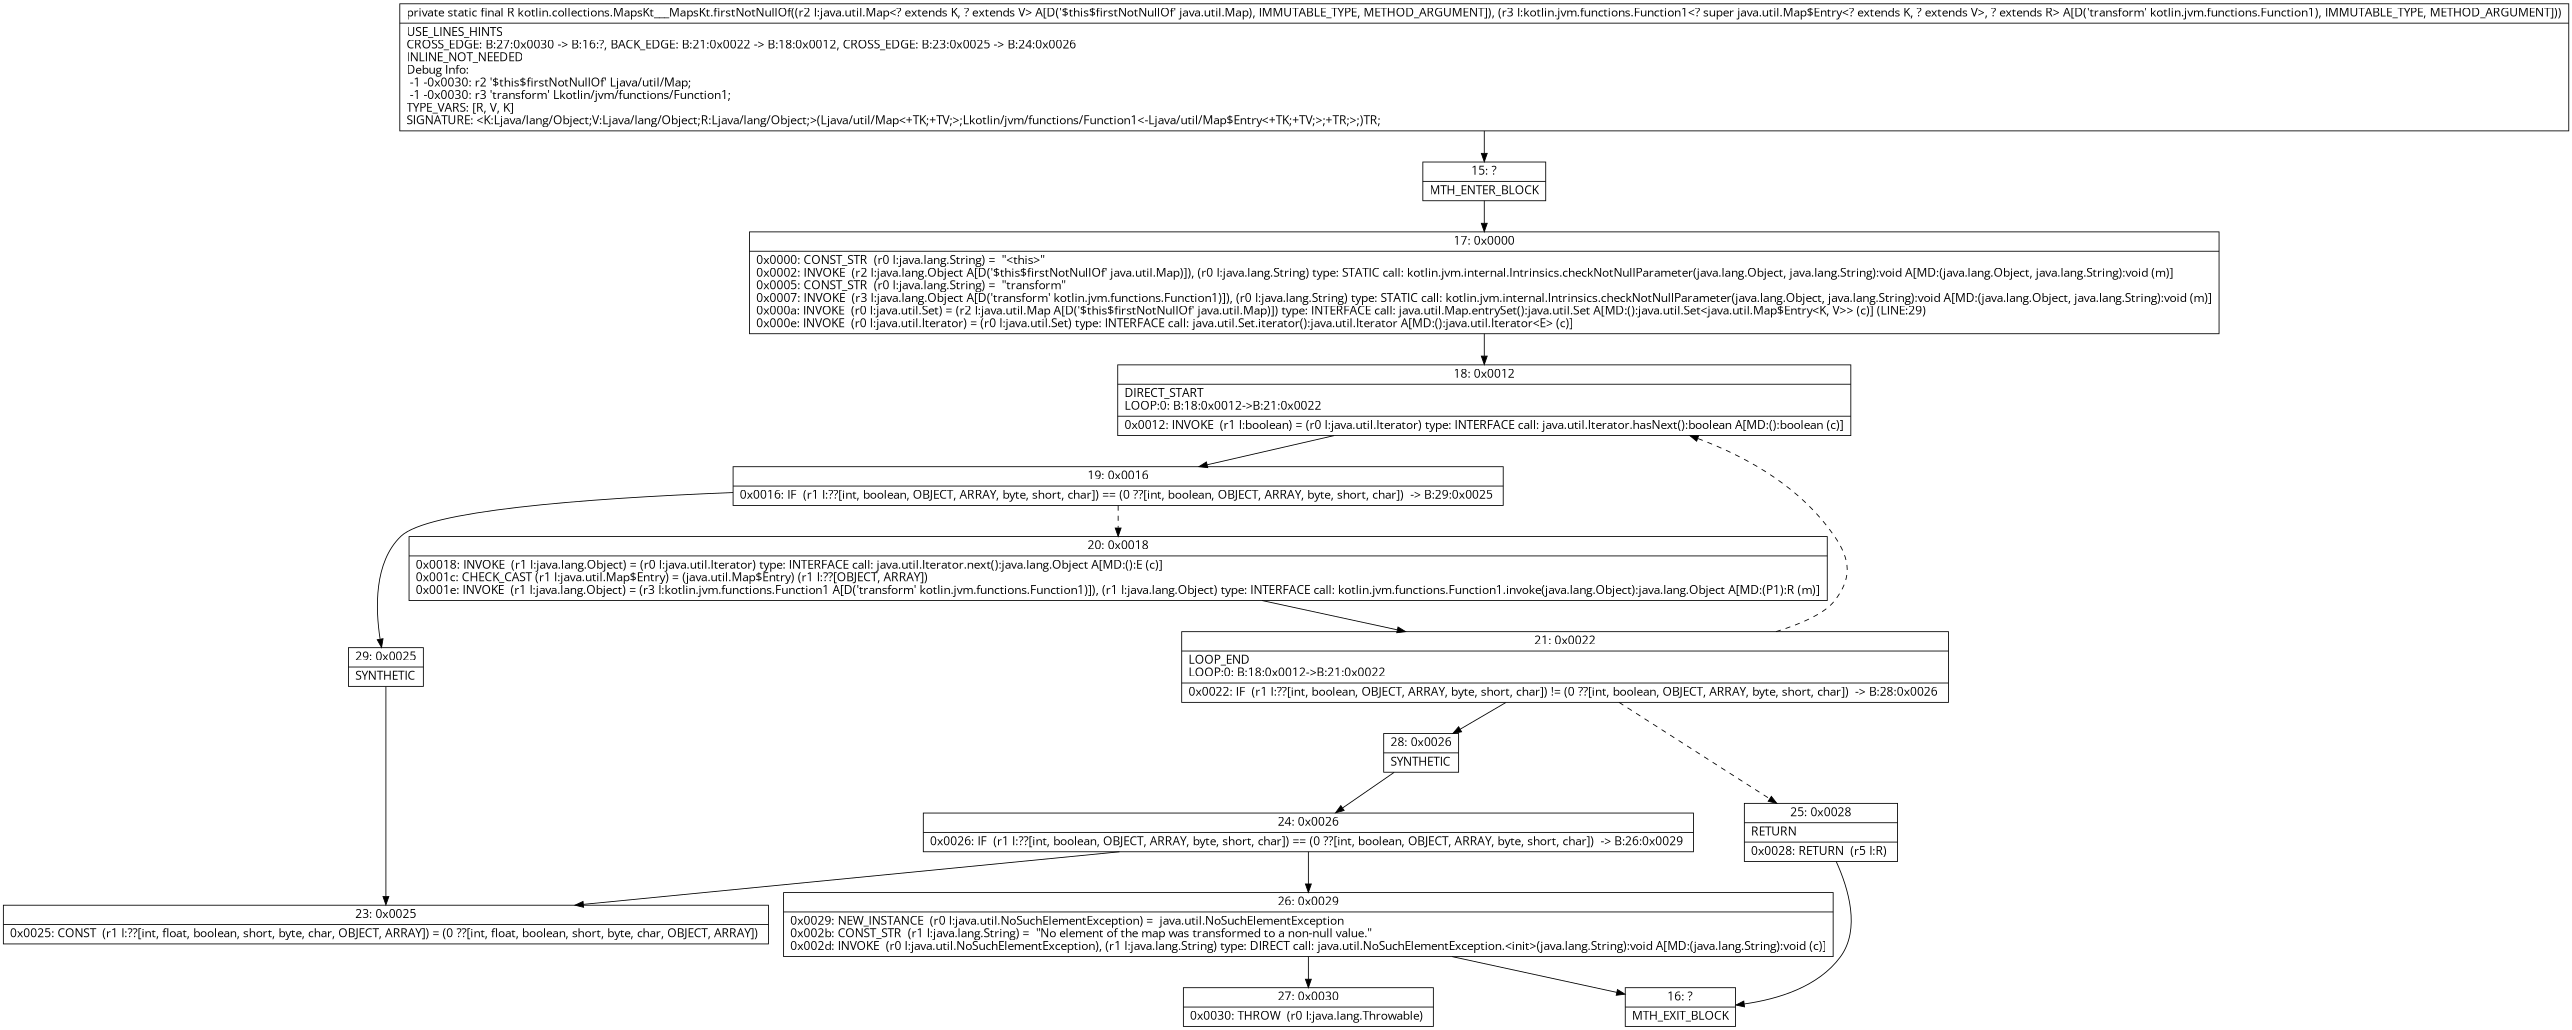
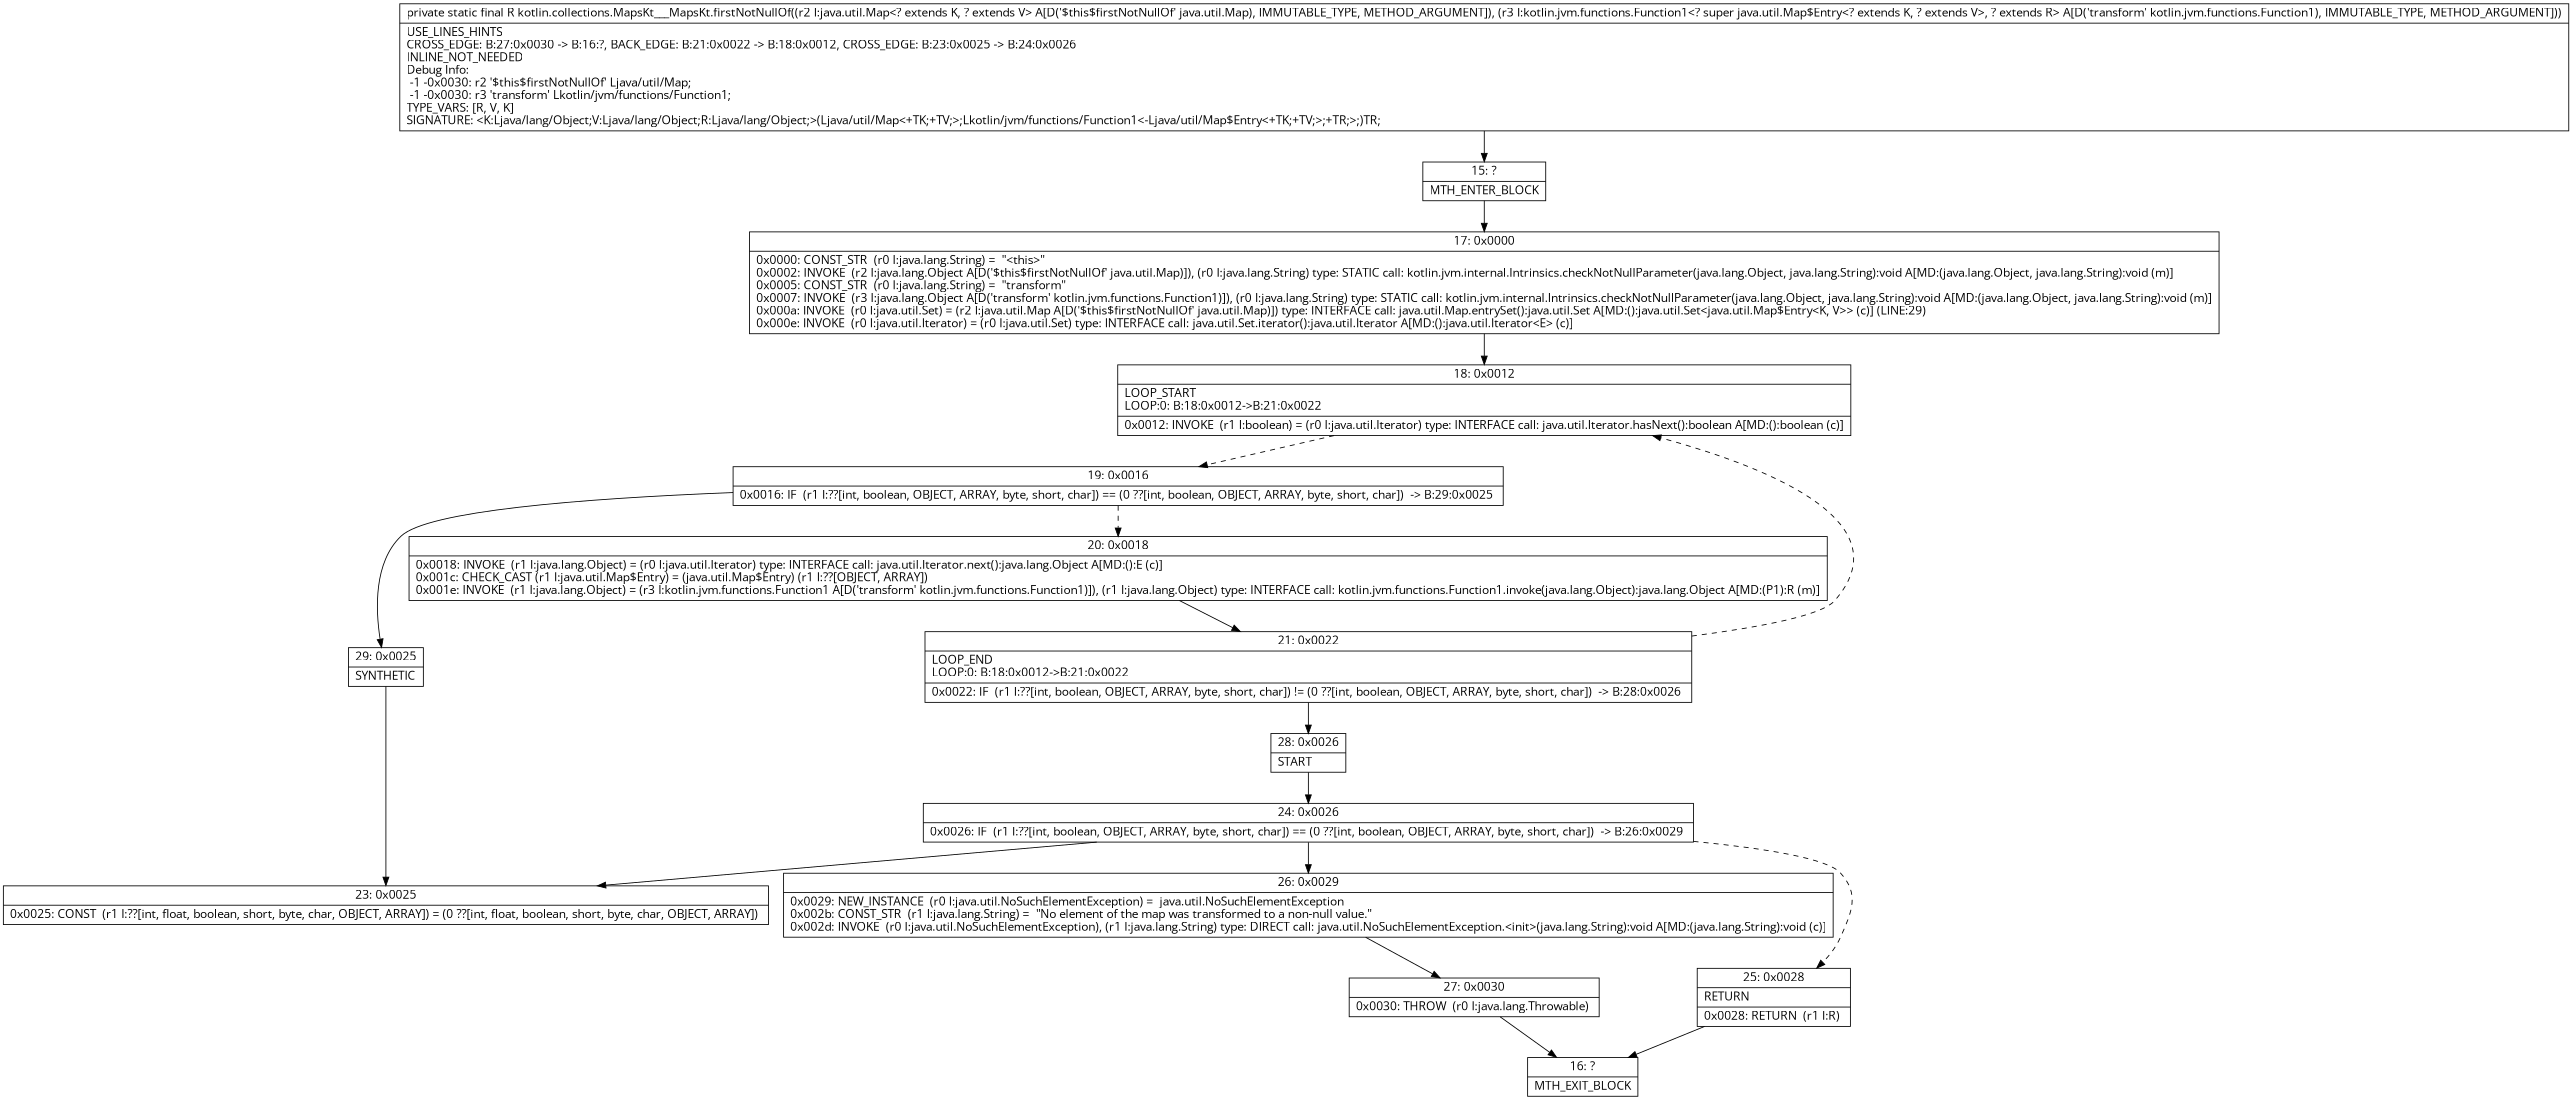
node "18: 0x0012": text "DIRECT_START" -> "LOOP_START"
edge "18: 0x0012" -> "19: 0x0016": style solid -> dashed
edge "21: 0x0022" -> "25: 0x0028": now "24: 0x0026" -> "25: 0x0028"
node "28: 0x0026": text "SYNTHETIC" -> "START"
node "25: 0x0028": text "0x0028: RETURN  (r5 I:R)" -> "0x0028: RETURN  (r1 I:R)"
edge "26: 0x0029" -> "16: ?": now "27: 0x0030" -> "16: ?"
